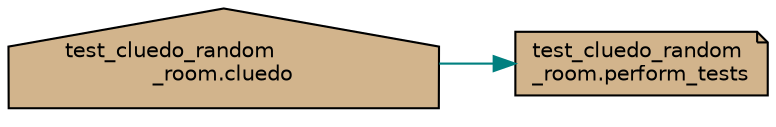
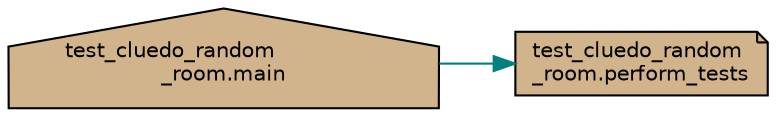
node "test_cluedo_random _room.cluedo": label "test_cluedo_random _room.cluedo" -> "test_cluedo_random _room.main"
